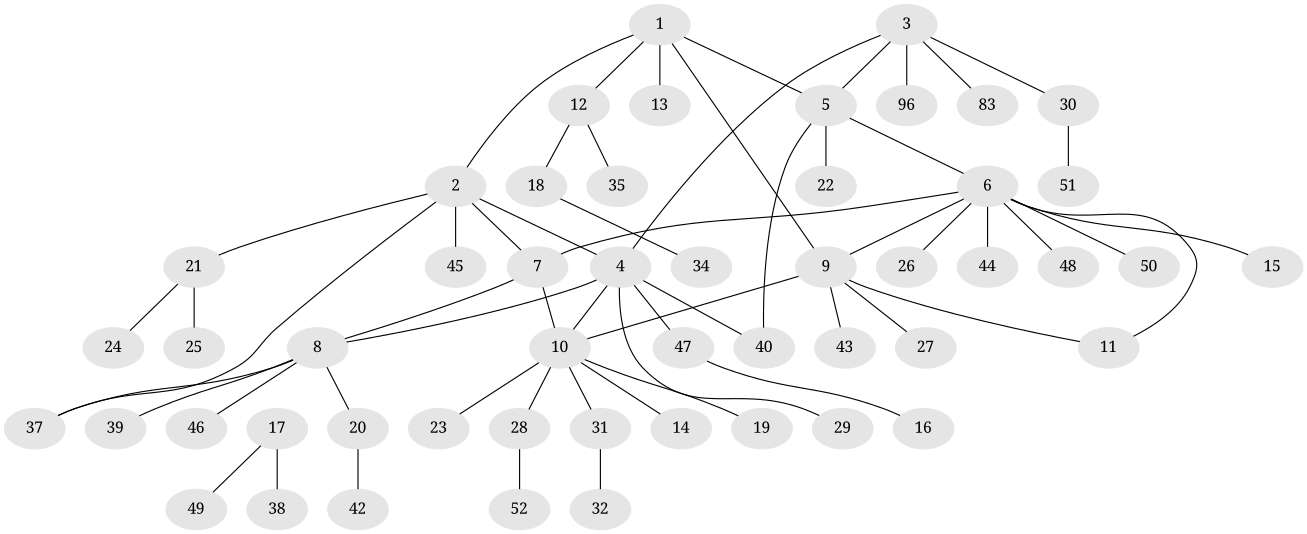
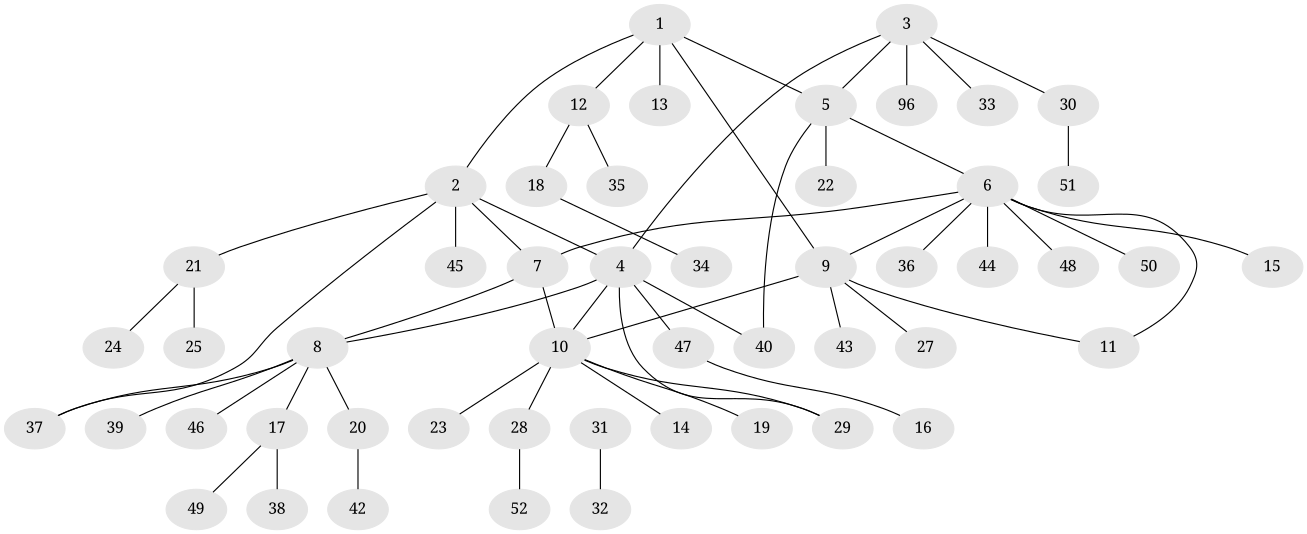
node "83": label "83" -> "33"
node "26": label "26" -> "36"
edge "8" -- "17": added
edge "10" -- "31": now "10" -- "29"
